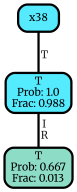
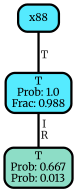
node "x38": label "x38" -> "x88"
node "T Prob: 0.667 Frac: 0.013": label "T Prob: 0.667 Frac: 0.013" -> "T Prob: 0.667 Prob: 0.013"
